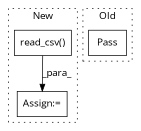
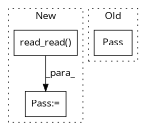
node "read_csv()": label "read_csv()" -> "read_read()"
node "Assign:=": label "Assign:=" -> "Pass:="
